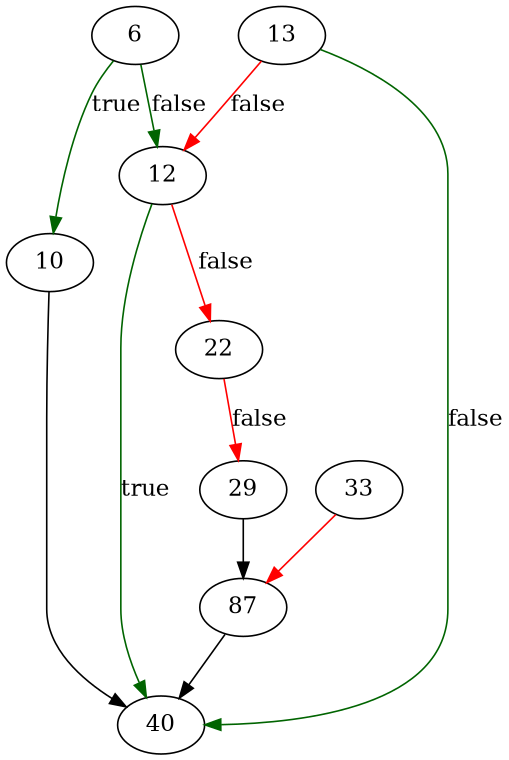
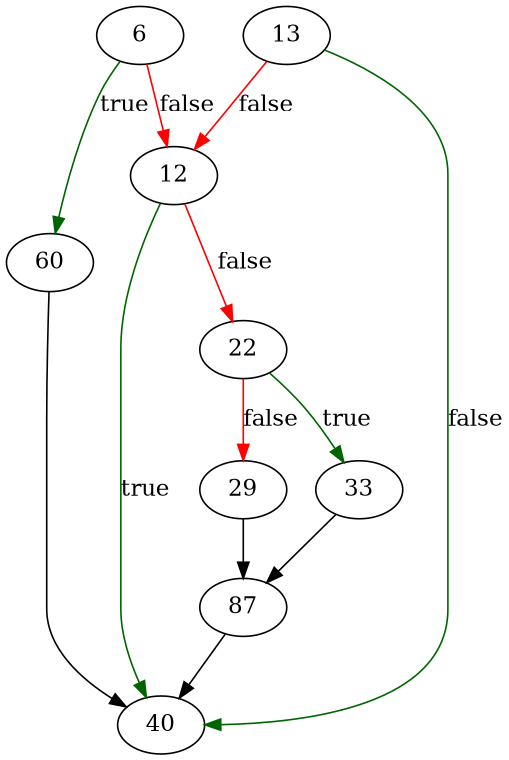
edge "6" -> "12": color darkgreen -> red
node "10": label "10" -> "60"
edge "22" -> "33": added, label "true"
edge "33" -> "87": color red -> black
